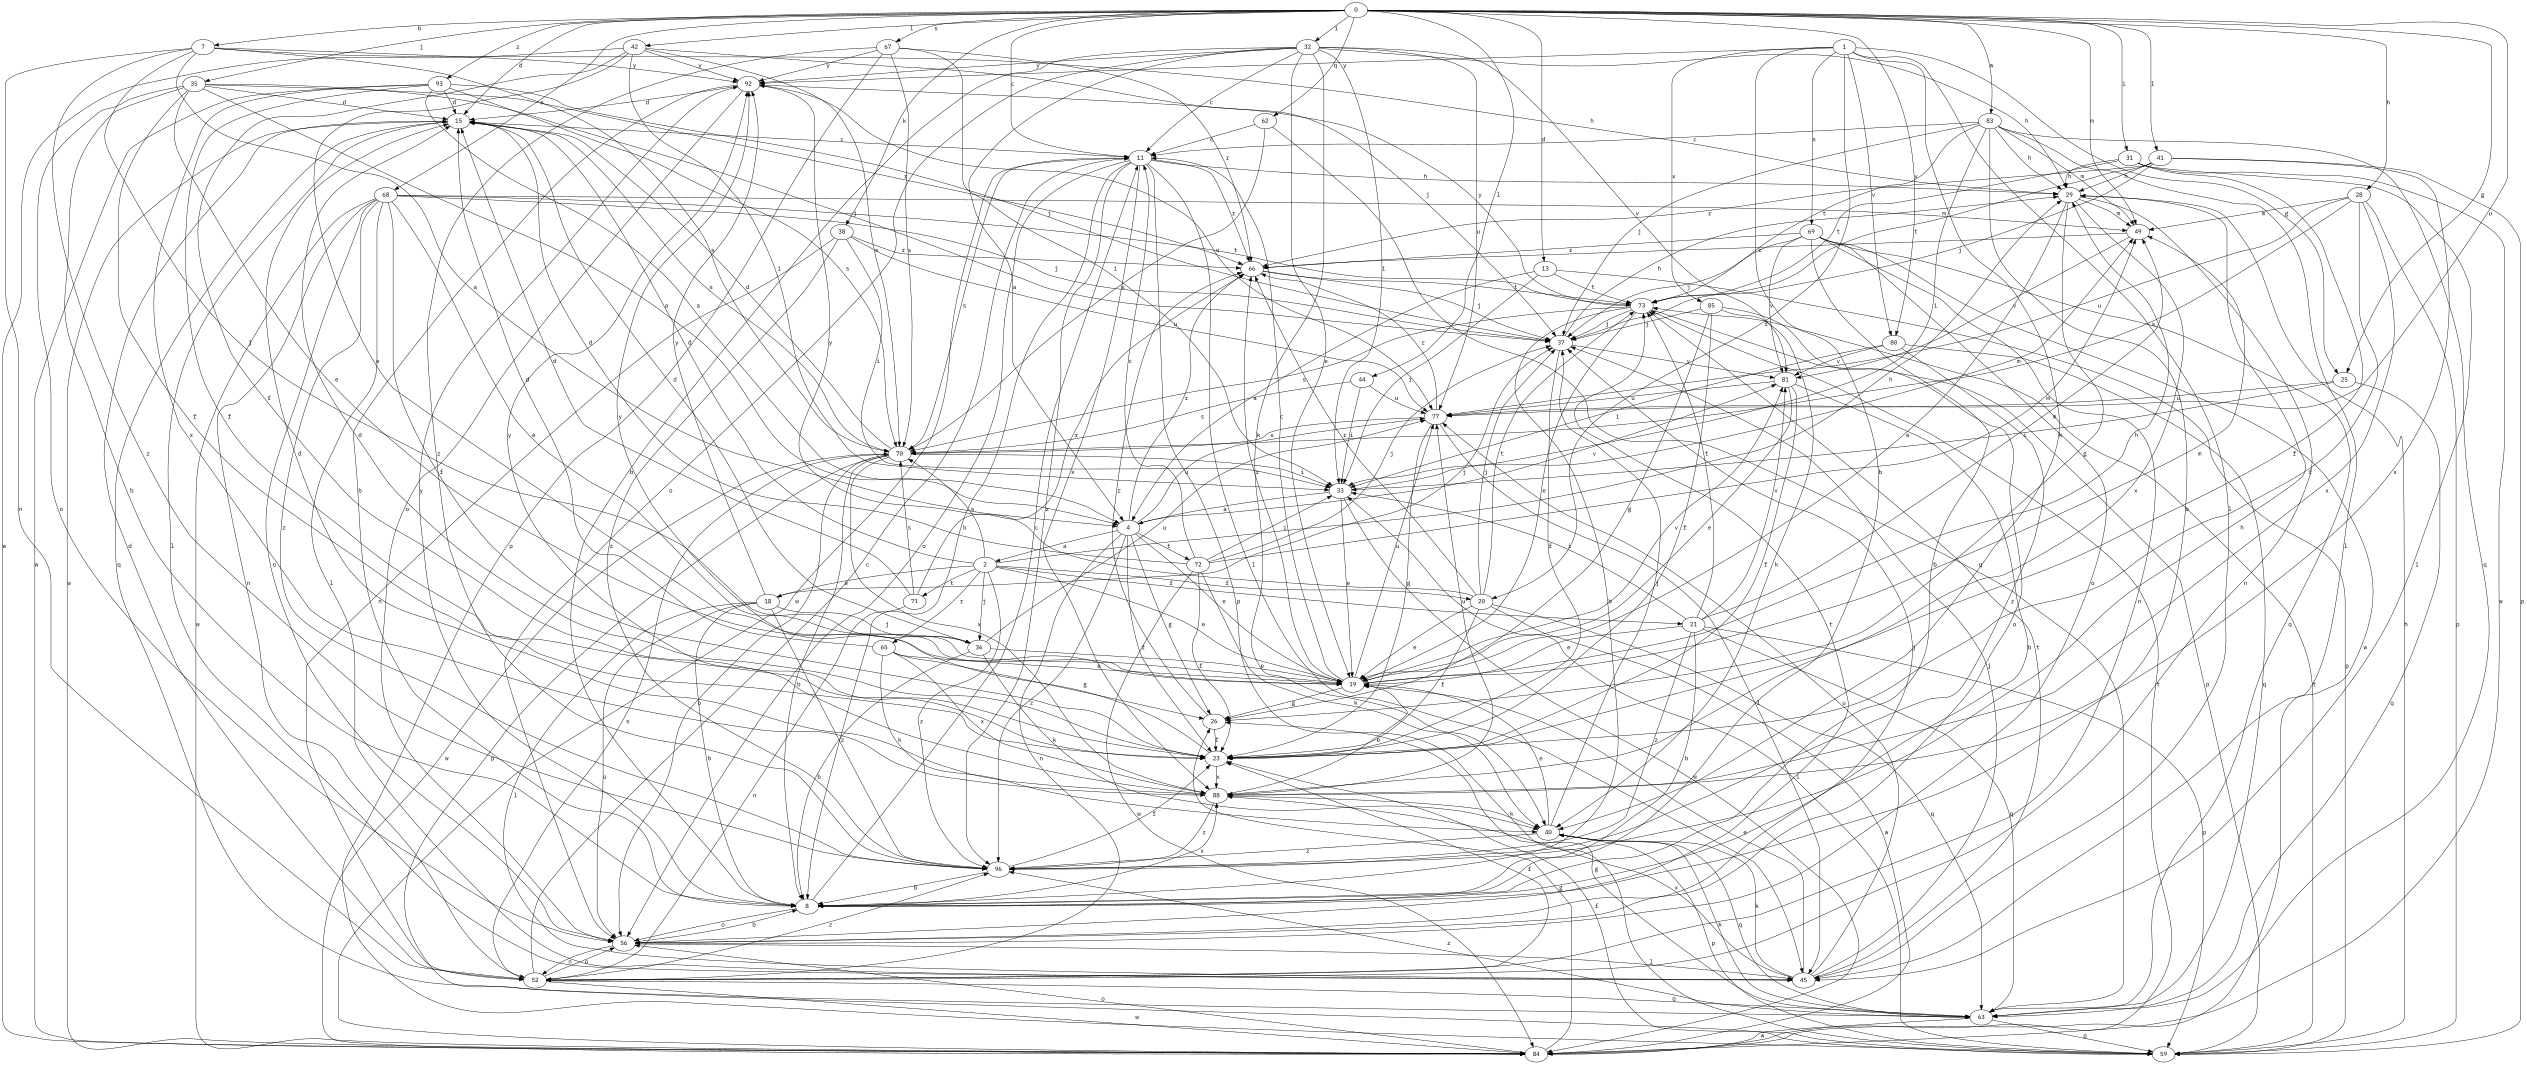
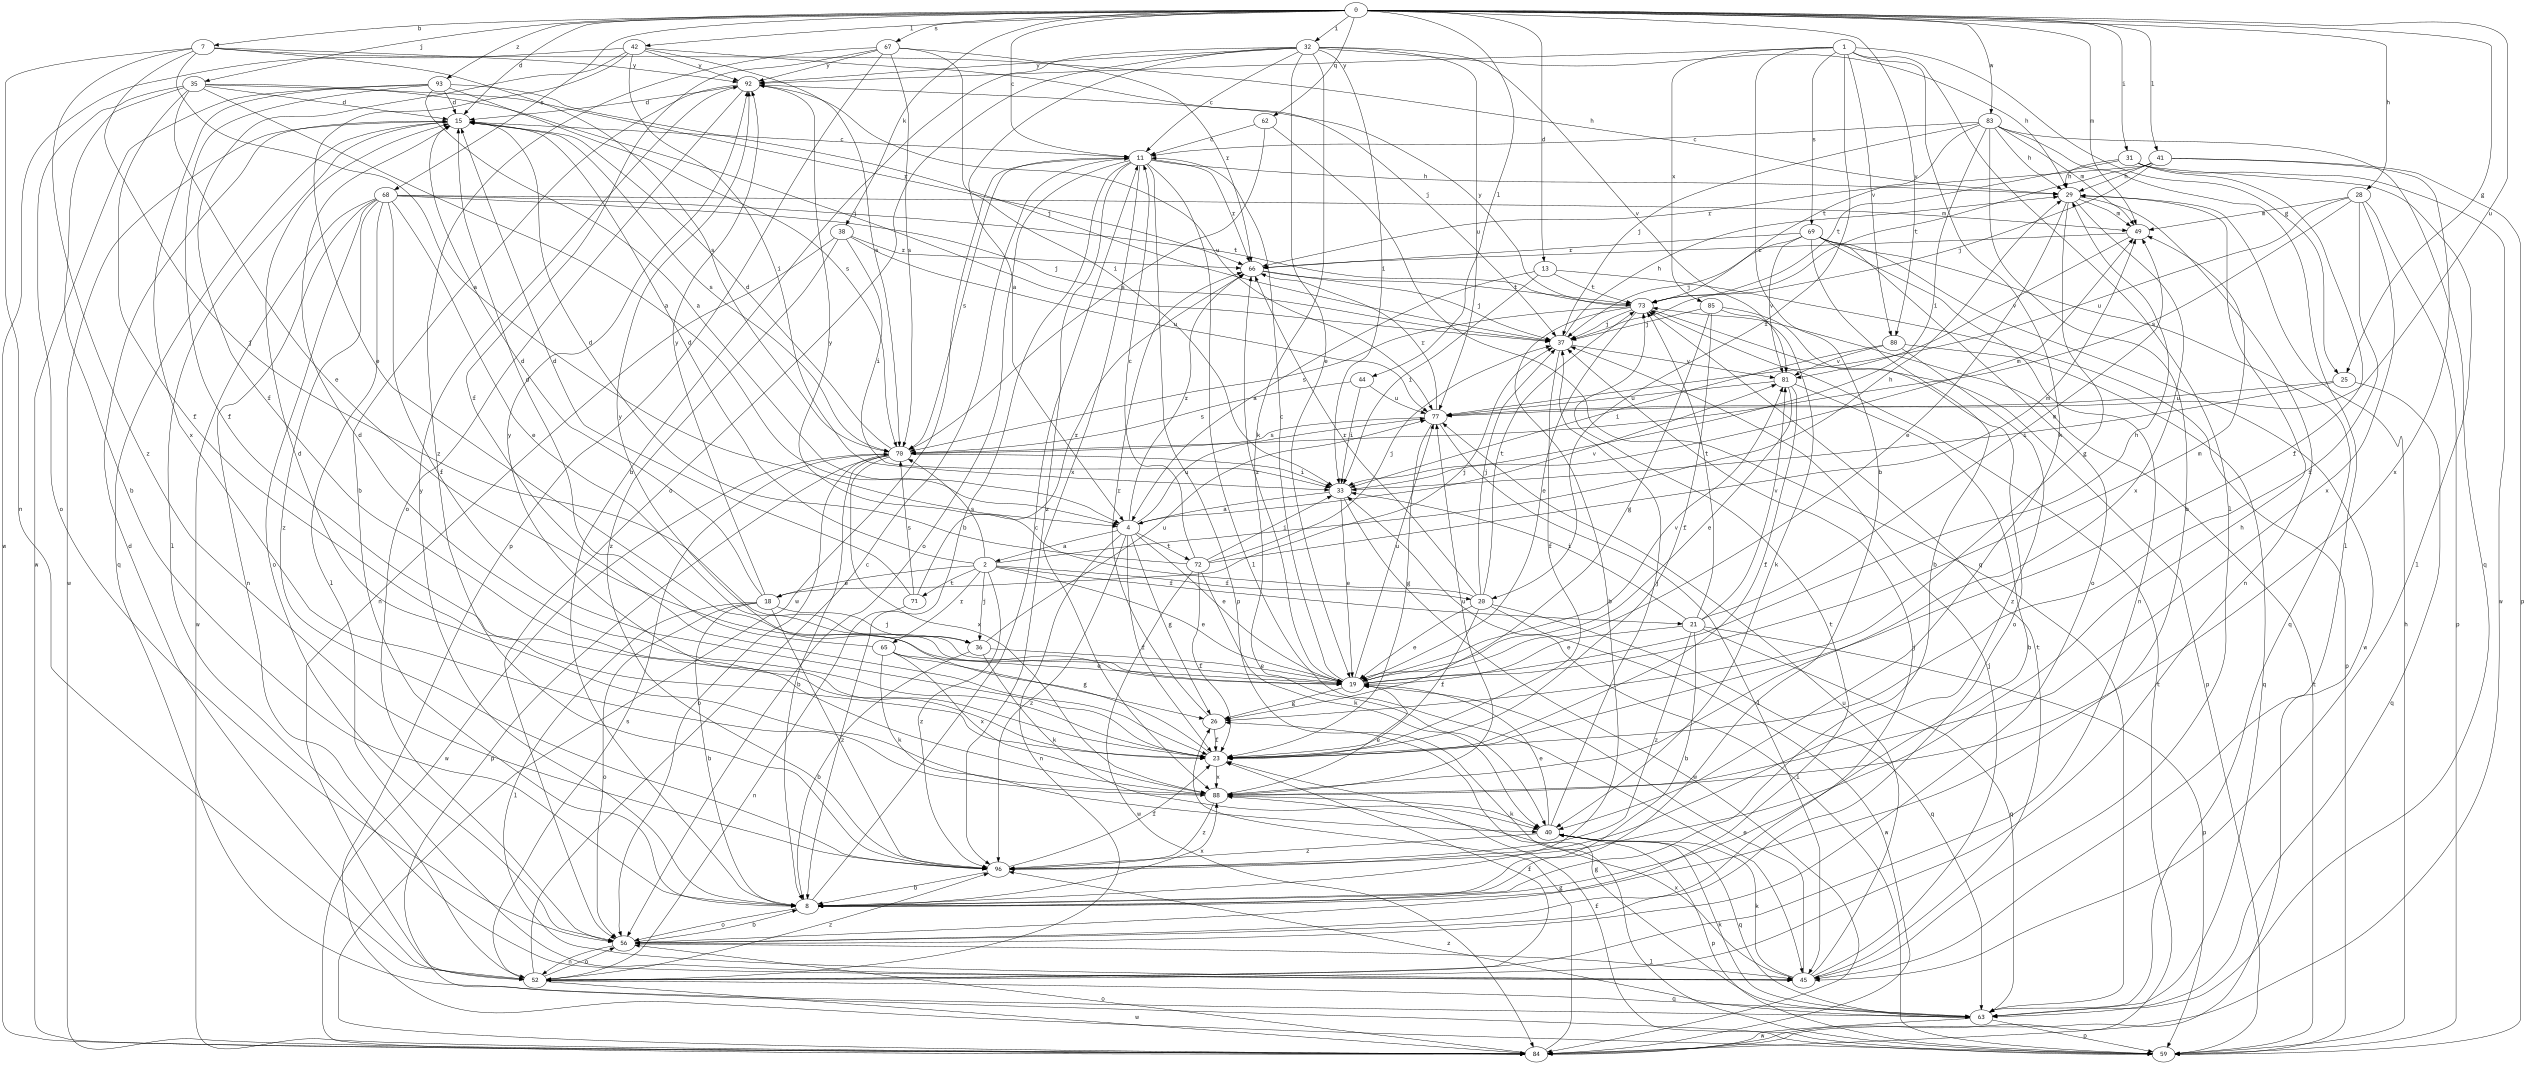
edge "36" -> "15": now "18" -> "15"
edge "67" -> "23": added, label "f"
